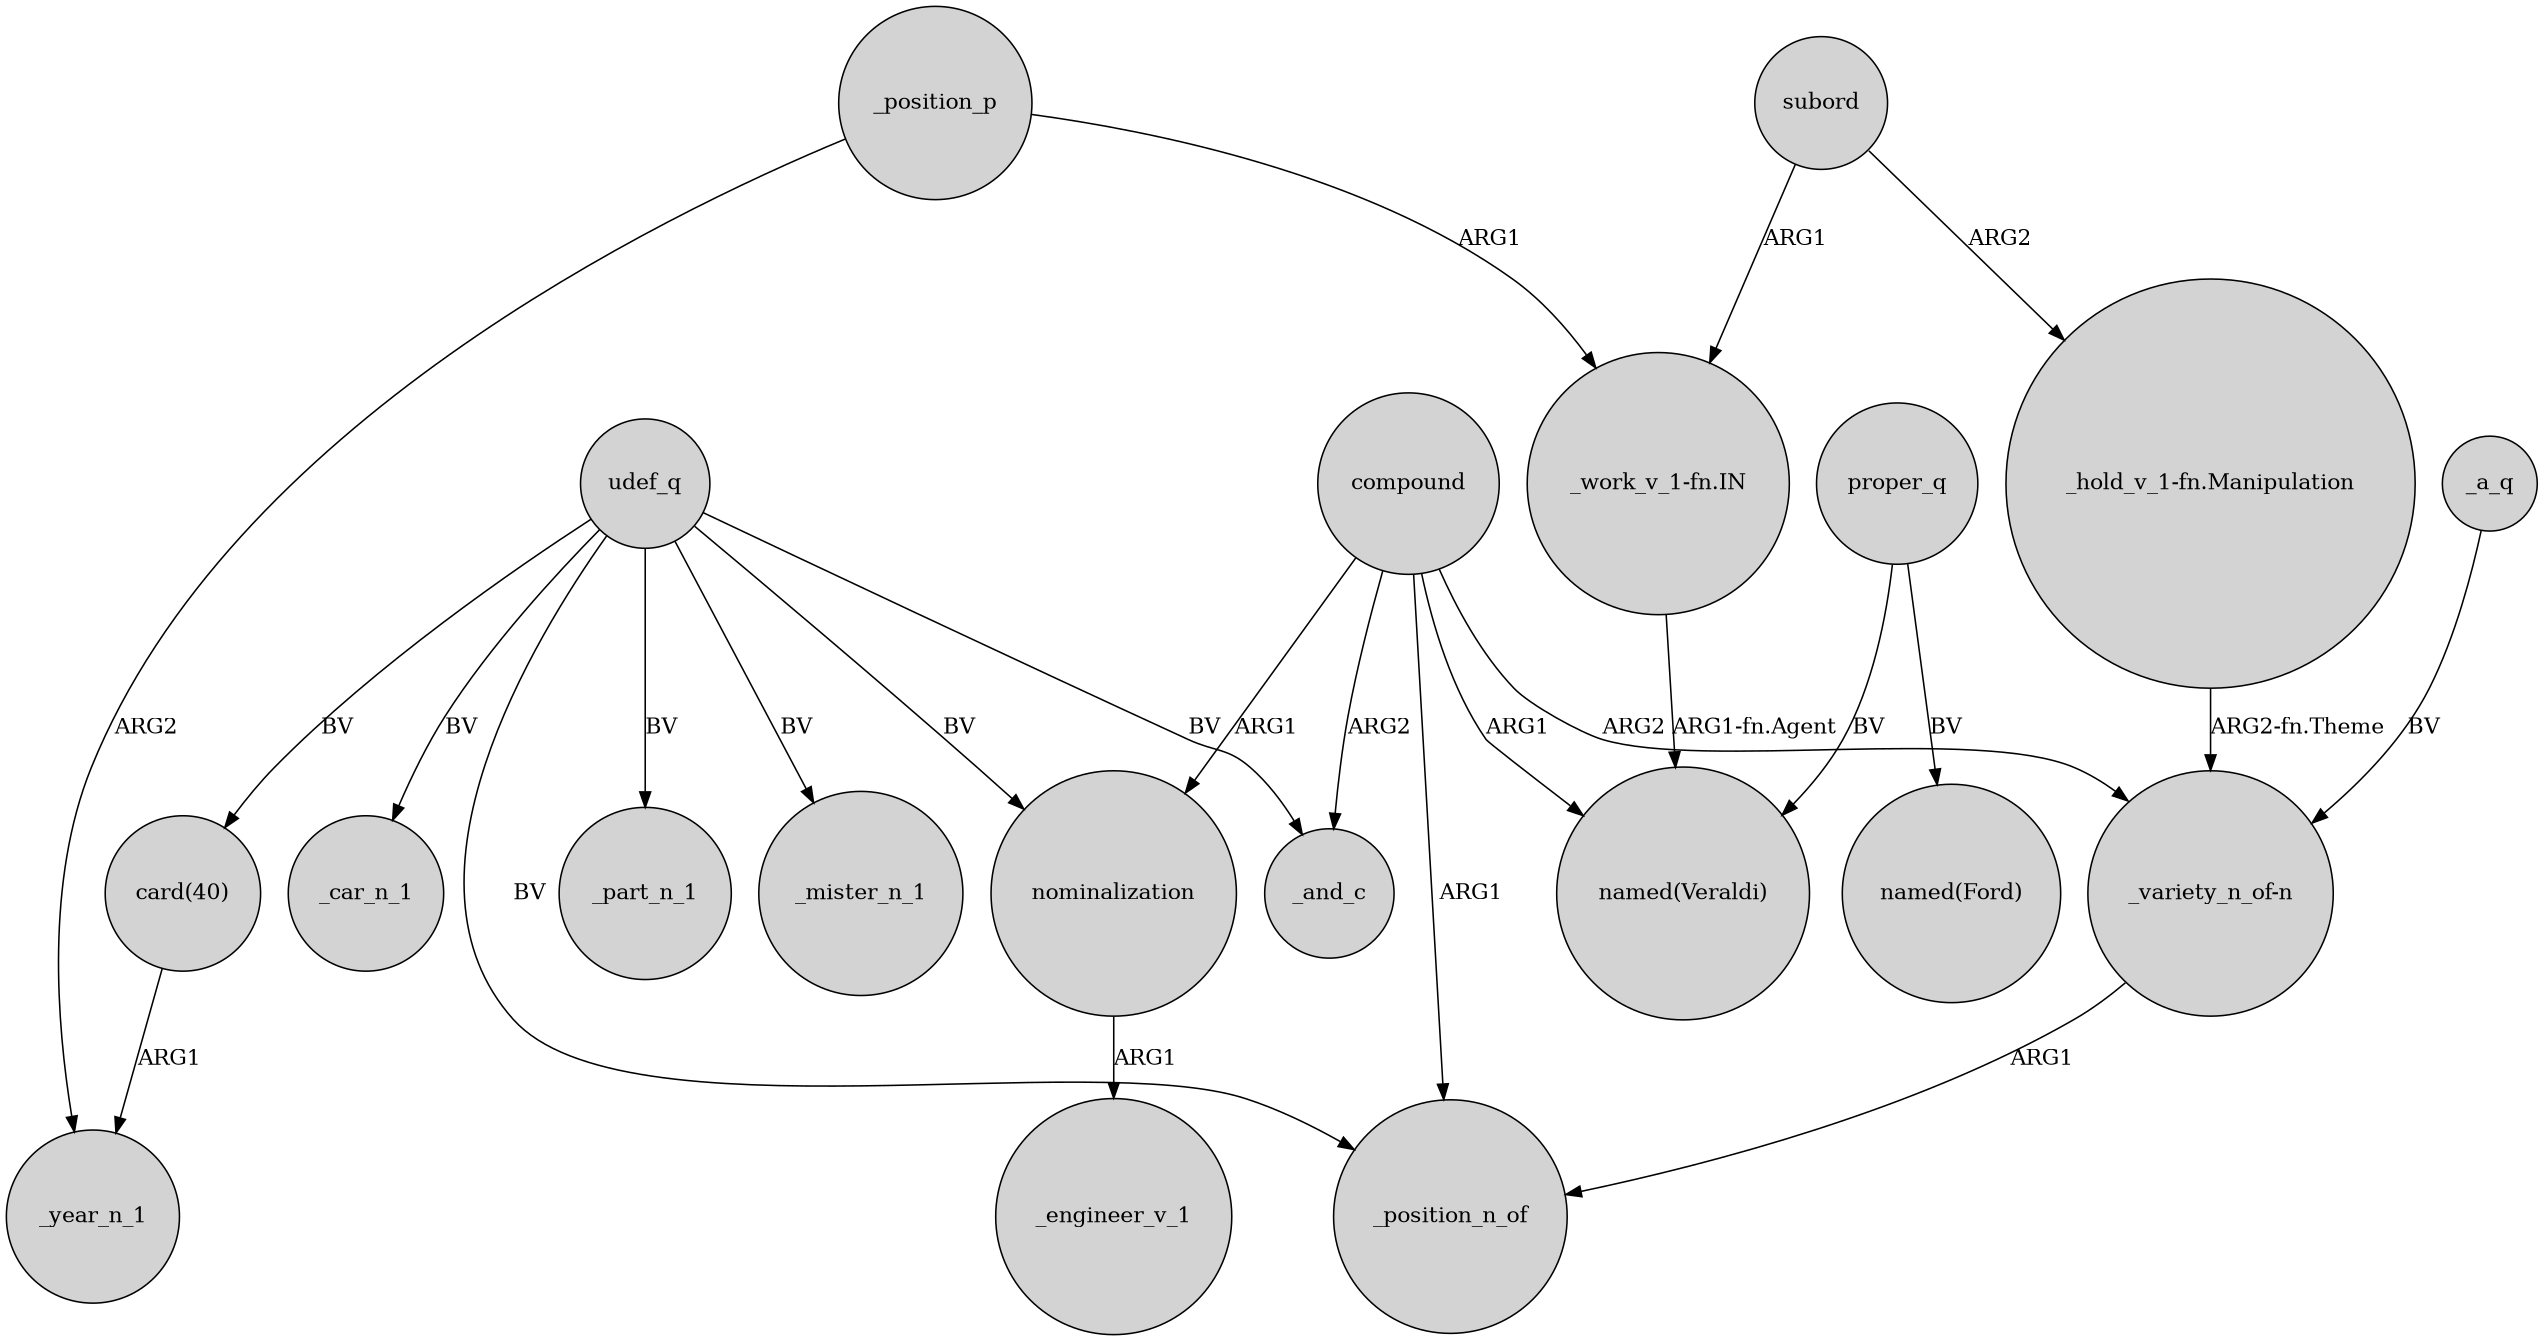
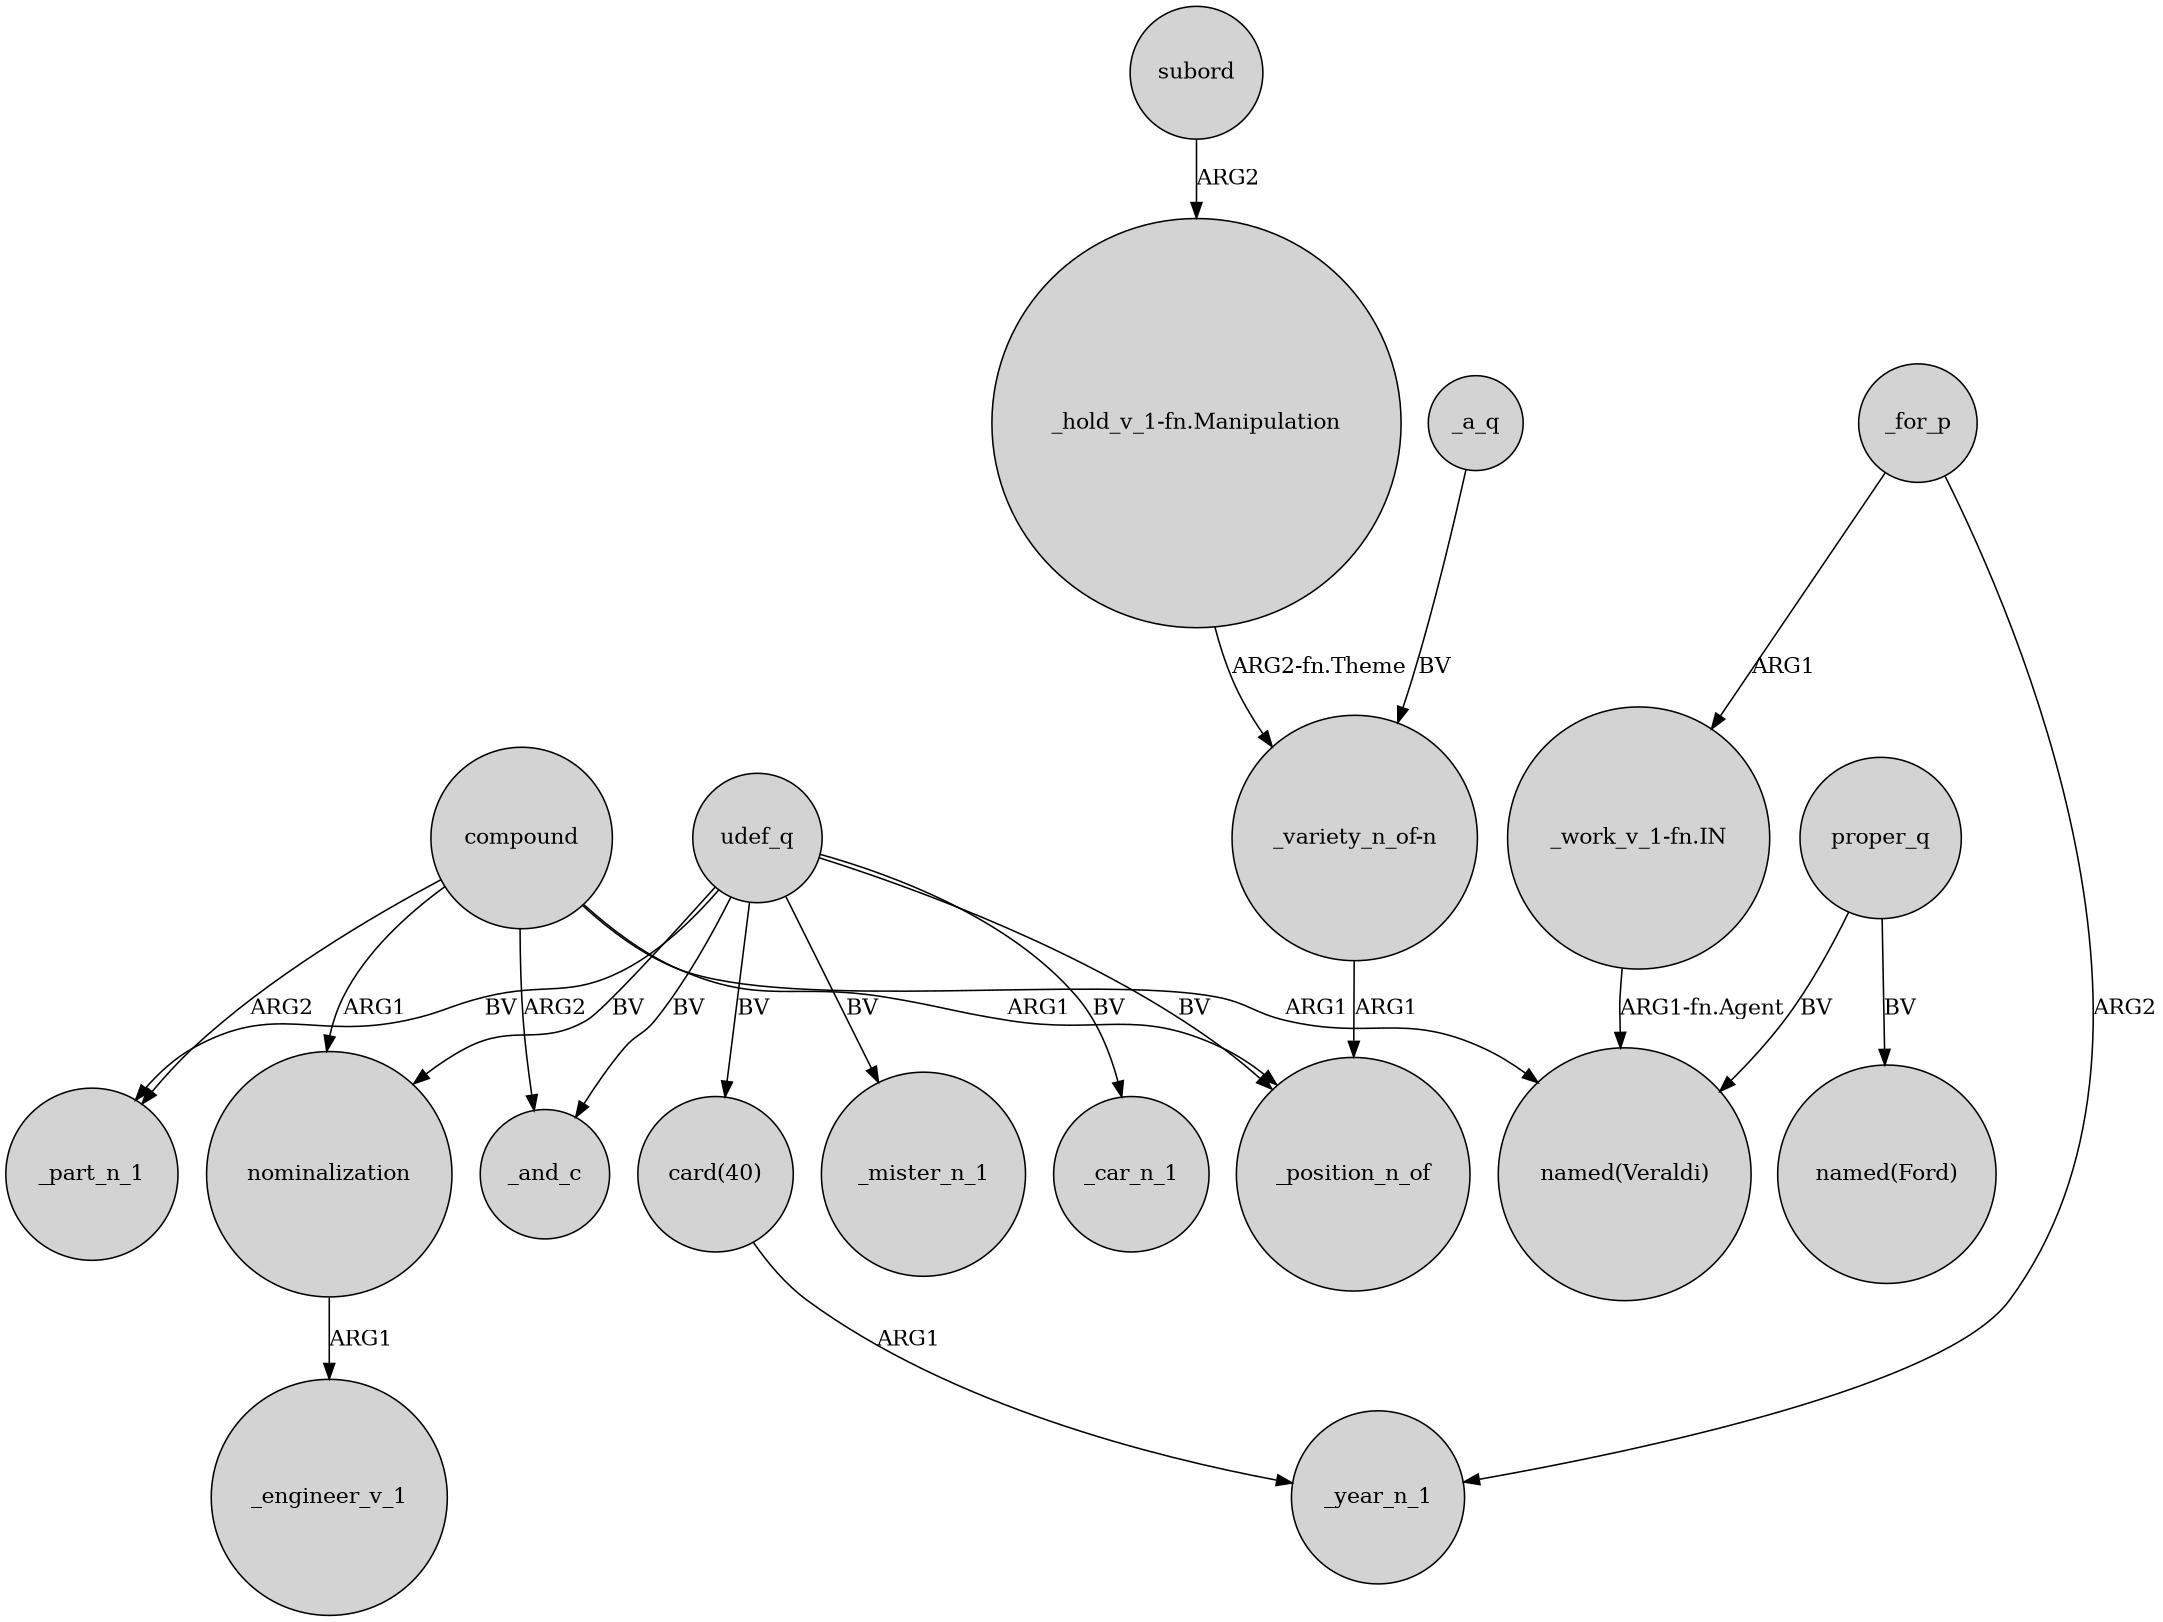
node "_position_p": label "_position_p" -> "_for_p"
edge "subord" -> "_work_v_1-fn.IN": removed, label "ARG1"
edge "compound" -> "_variety_n_of-n": now "compound" -> "_part_n_1"
